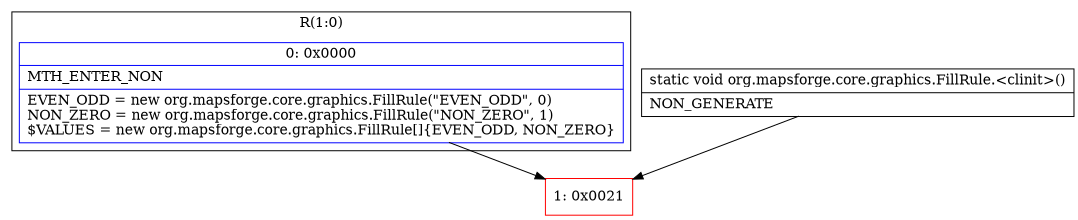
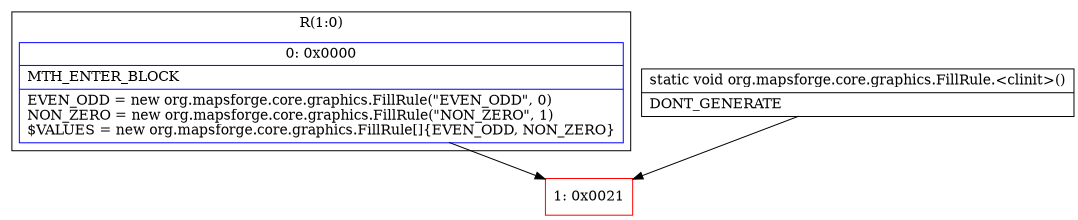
node "0: 0x0000": text "MTH_ENTER_NON" -> "MTH_ENTER_BLOCK"
node "static void org.mapsforge.core.graphics.FillRule.<clinit>()": text "NON_GENERATE" -> "DONT_GENERATE"
